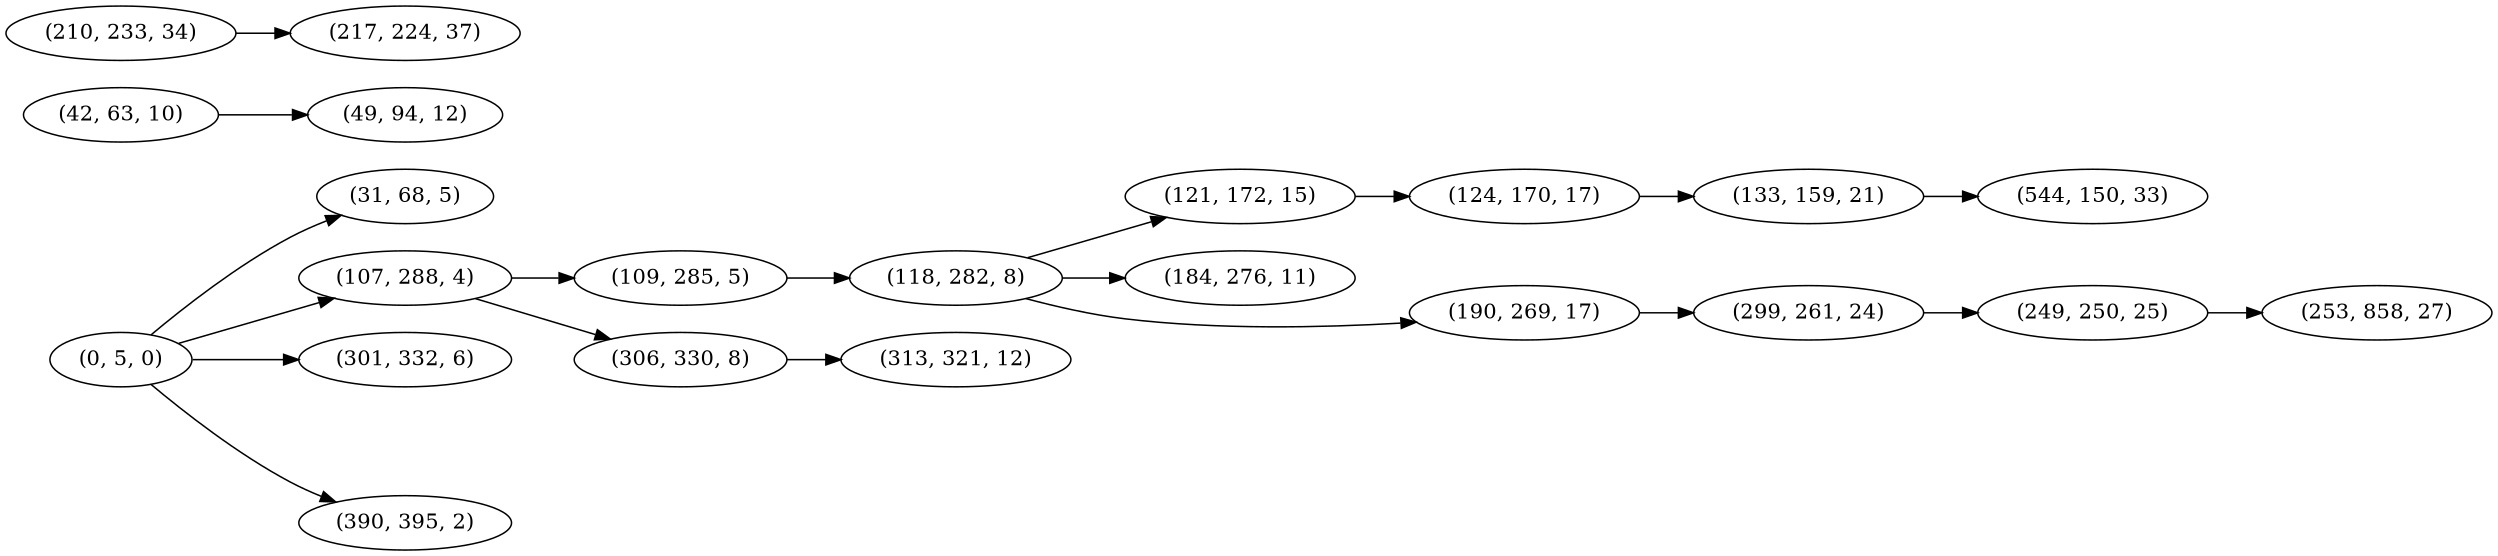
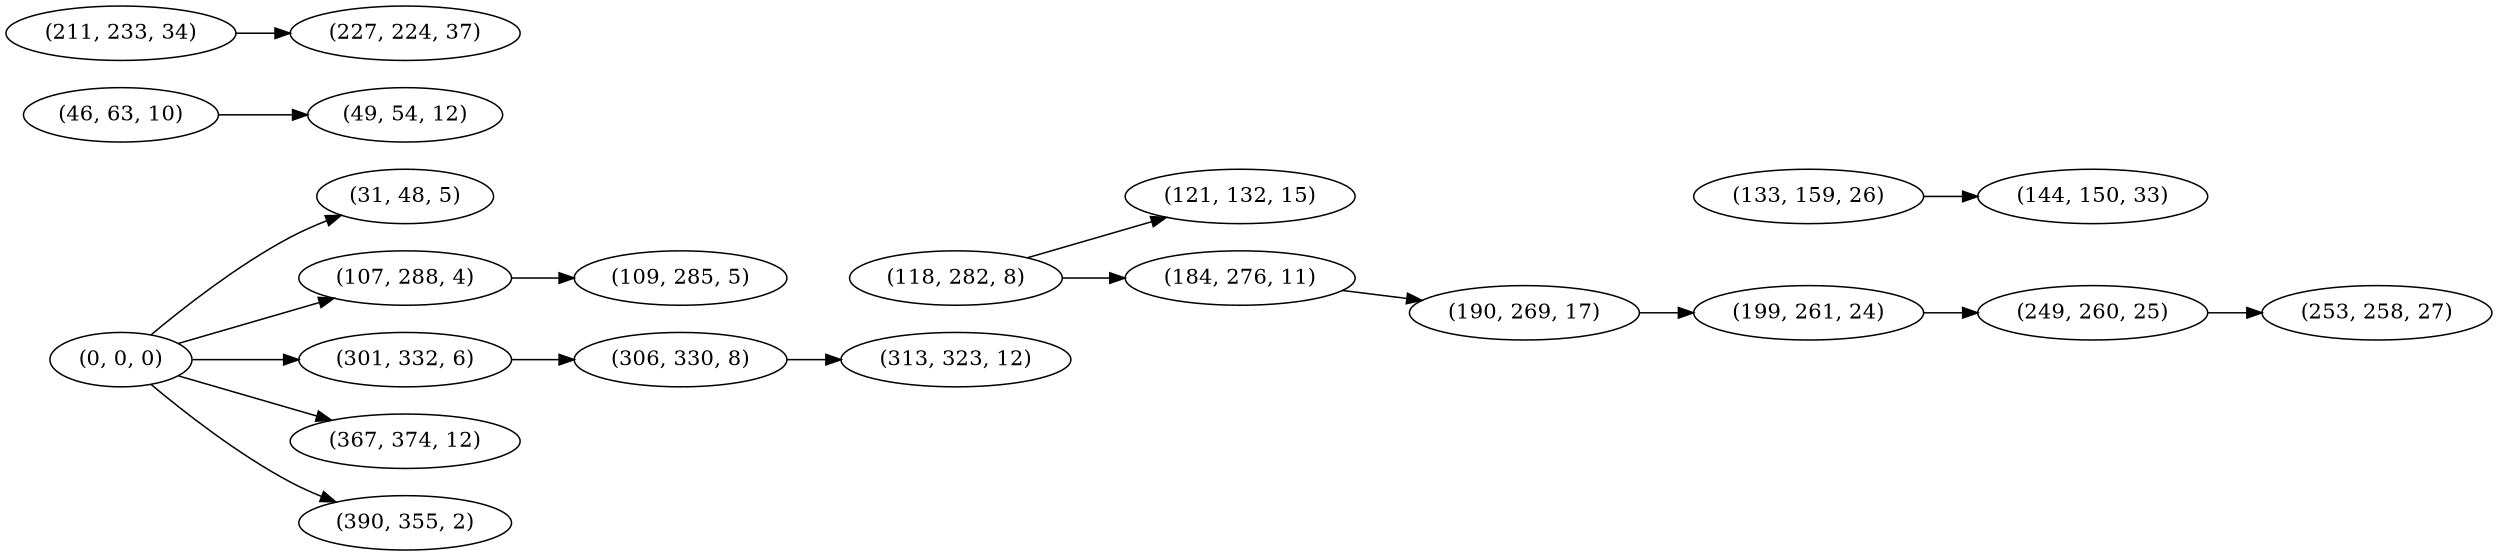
node "(210, 233, 34)": label "(210, 233, 34)" -> "(211, 233, 34)"
node "(217, 224, 37)": label "(217, 224, 37)" -> "(227, 224, 37)"
node "(42, 63, 10)": label "(42, 63, 10)" -> "(46, 63, 10)"
node "(49, 94, 12)": label "(49, 94, 12)" -> "(49, 54, 12)"
node "(31, 68, 5)": label "(31, 68, 5)" -> "(31, 48, 5)"
node "(121, 172, 15)": label "(121, 172, 15)" -> "(121, 132, 15)"
node "(124, 170, 17)": removed
node "(133, 159, 21)": label "(133, 159, 21)" -> "(133, 159, 26)"
node "(544, 150, 33)": label "(544, 150, 33)" -> "(144, 150, 33)"
edge "(109, 285, 5)" -> "(118, 282, 8)": removed
node "(299, 261, 24)": label "(299, 261, 24)" -> "(199, 261, 24)"
node "(249, 250, 25)": label "(249, 250, 25)" -> "(249, 260, 25)"
node "(253, 858, 27)": label "(253, 858, 27)" -> "(253, 258, 27)"
edge "(107, 288, 4)" -> "(306, 330, 8)": now "(301, 332, 6)" -> "(306, 330, 8)"
edge "(118, 282, 8)" -> "(190, 269, 17)": now "(184, 276, 11)" -> "(190, 269, 17)"
node "(0, 5, 0)": label "(0, 5, 0)" -> "(0, 0, 0)"
node "(313, 321, 12)": label "(313, 321, 12)" -> "(313, 323, 12)"
node "(367, 374, 12)": added
node "(390, 395, 2)": label "(390, 395, 2)" -> "(390, 355, 2)"
